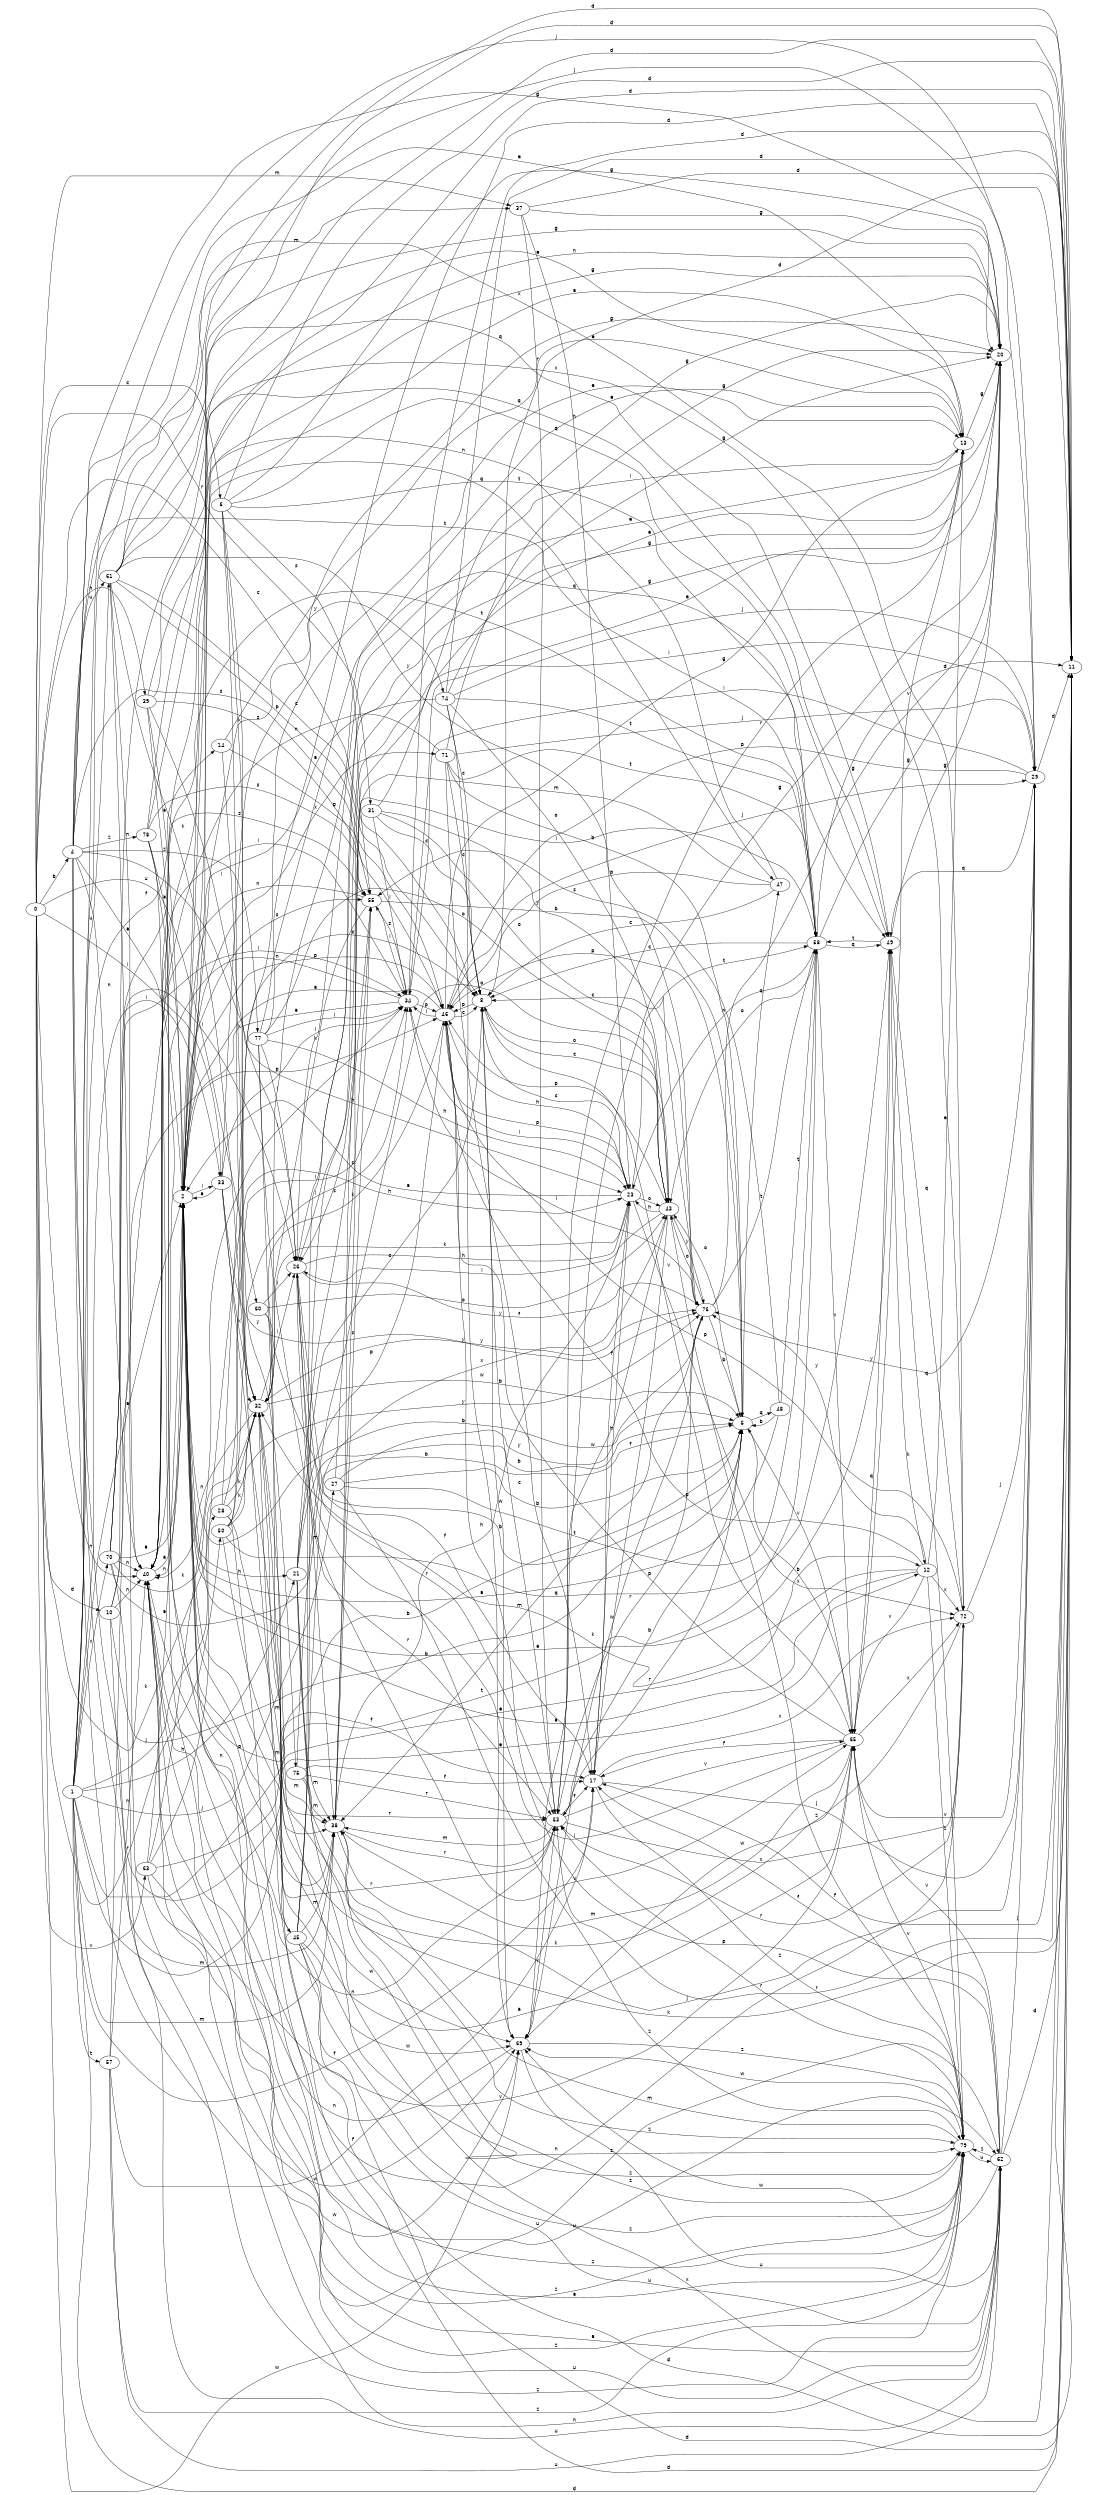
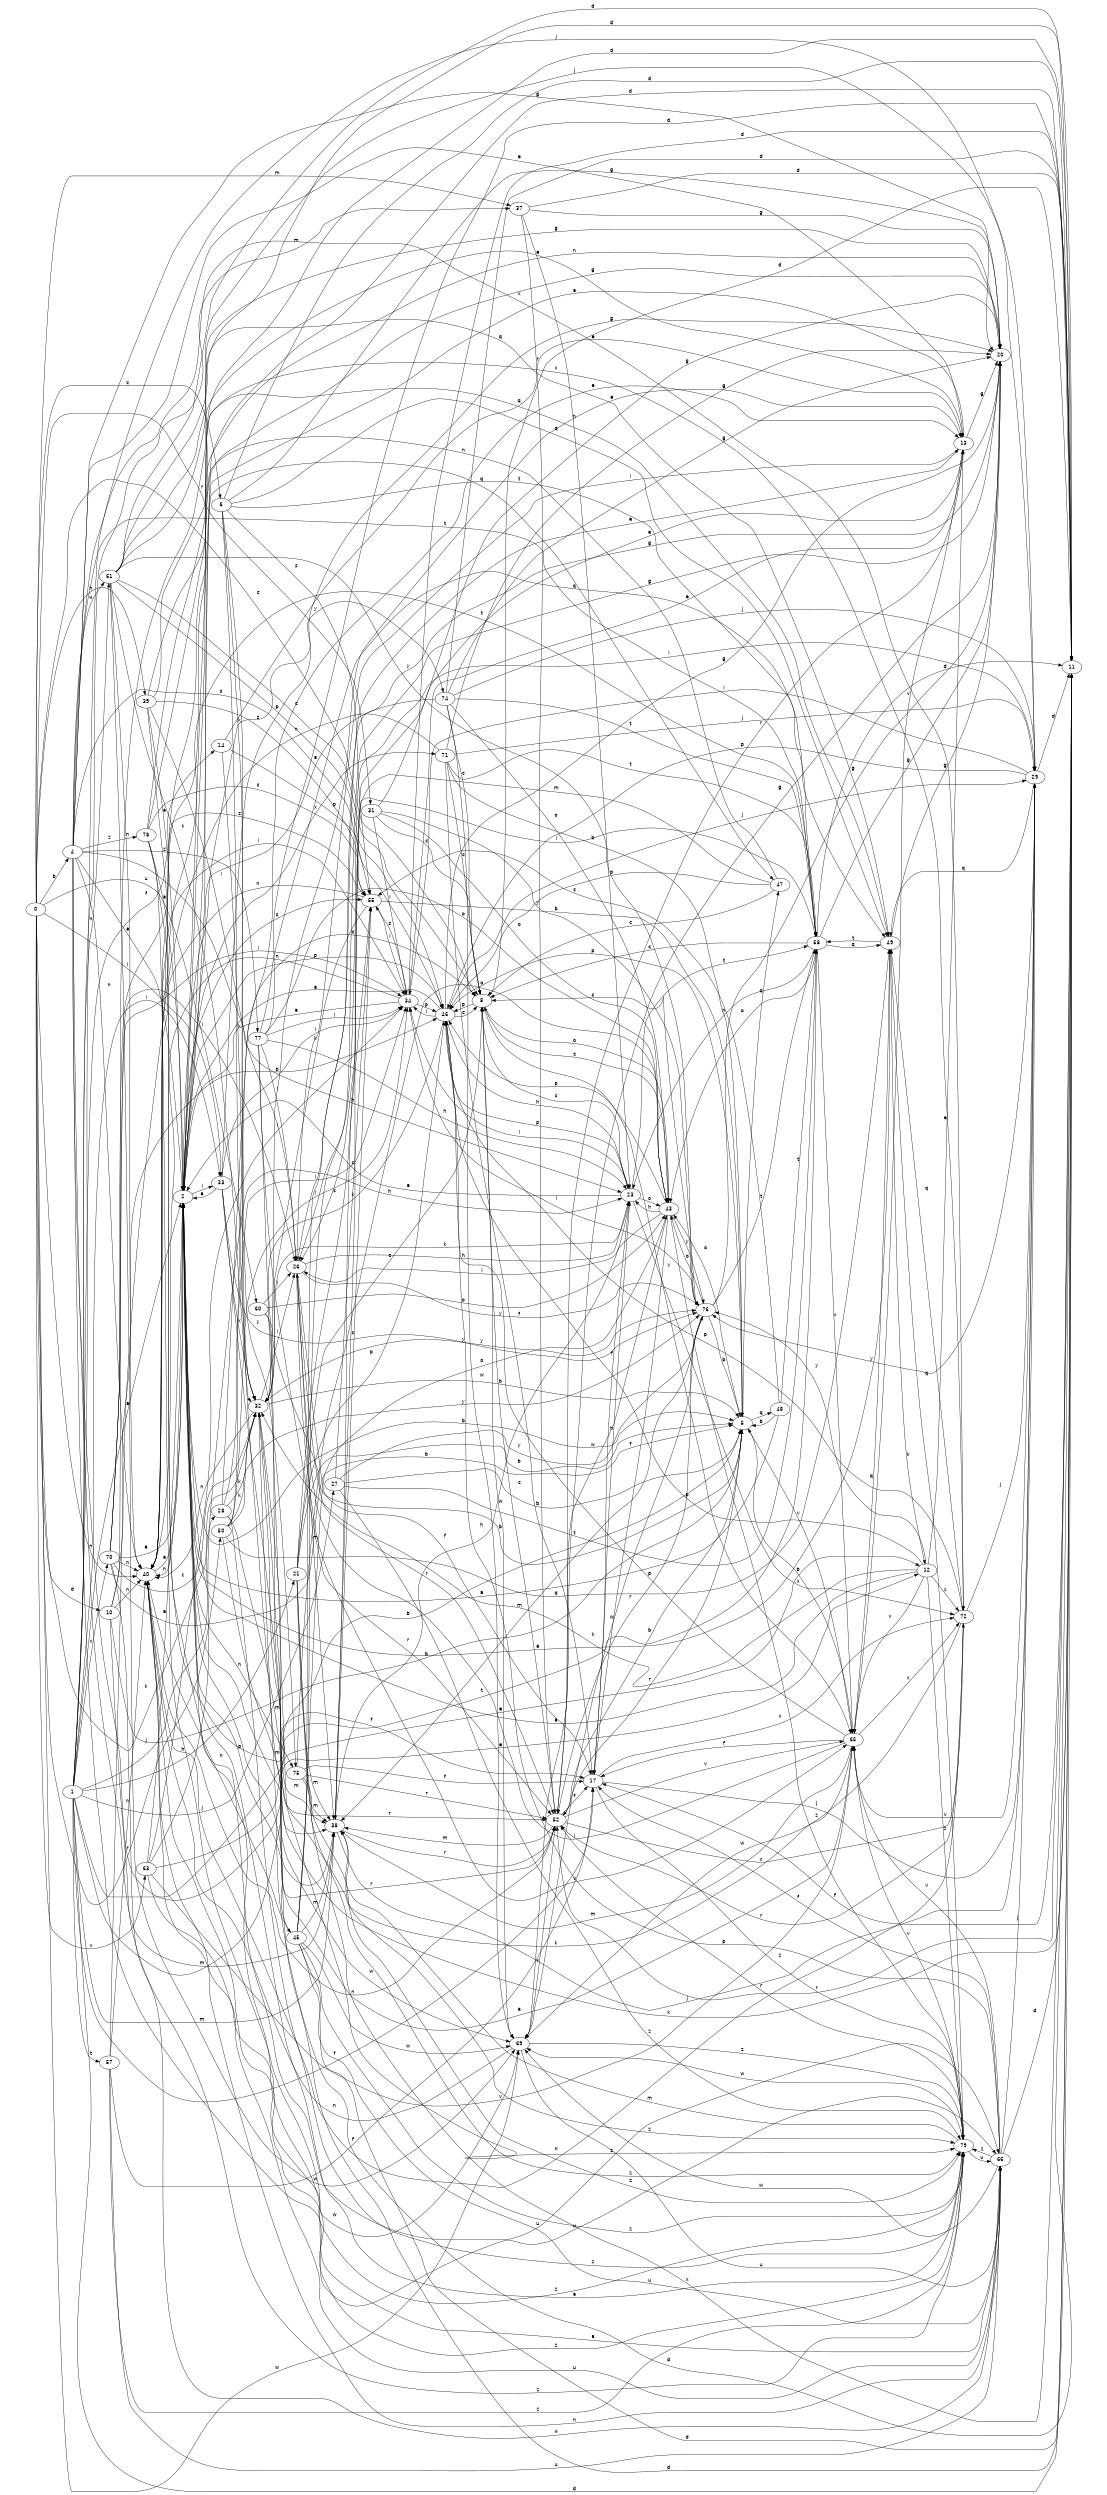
edge "45" -> "43": label "x" -> "o"
edge "2" -> "21": now "2" -> "75"
node "53": label "53" -> "52"
node "62": label "62" -> "66"
